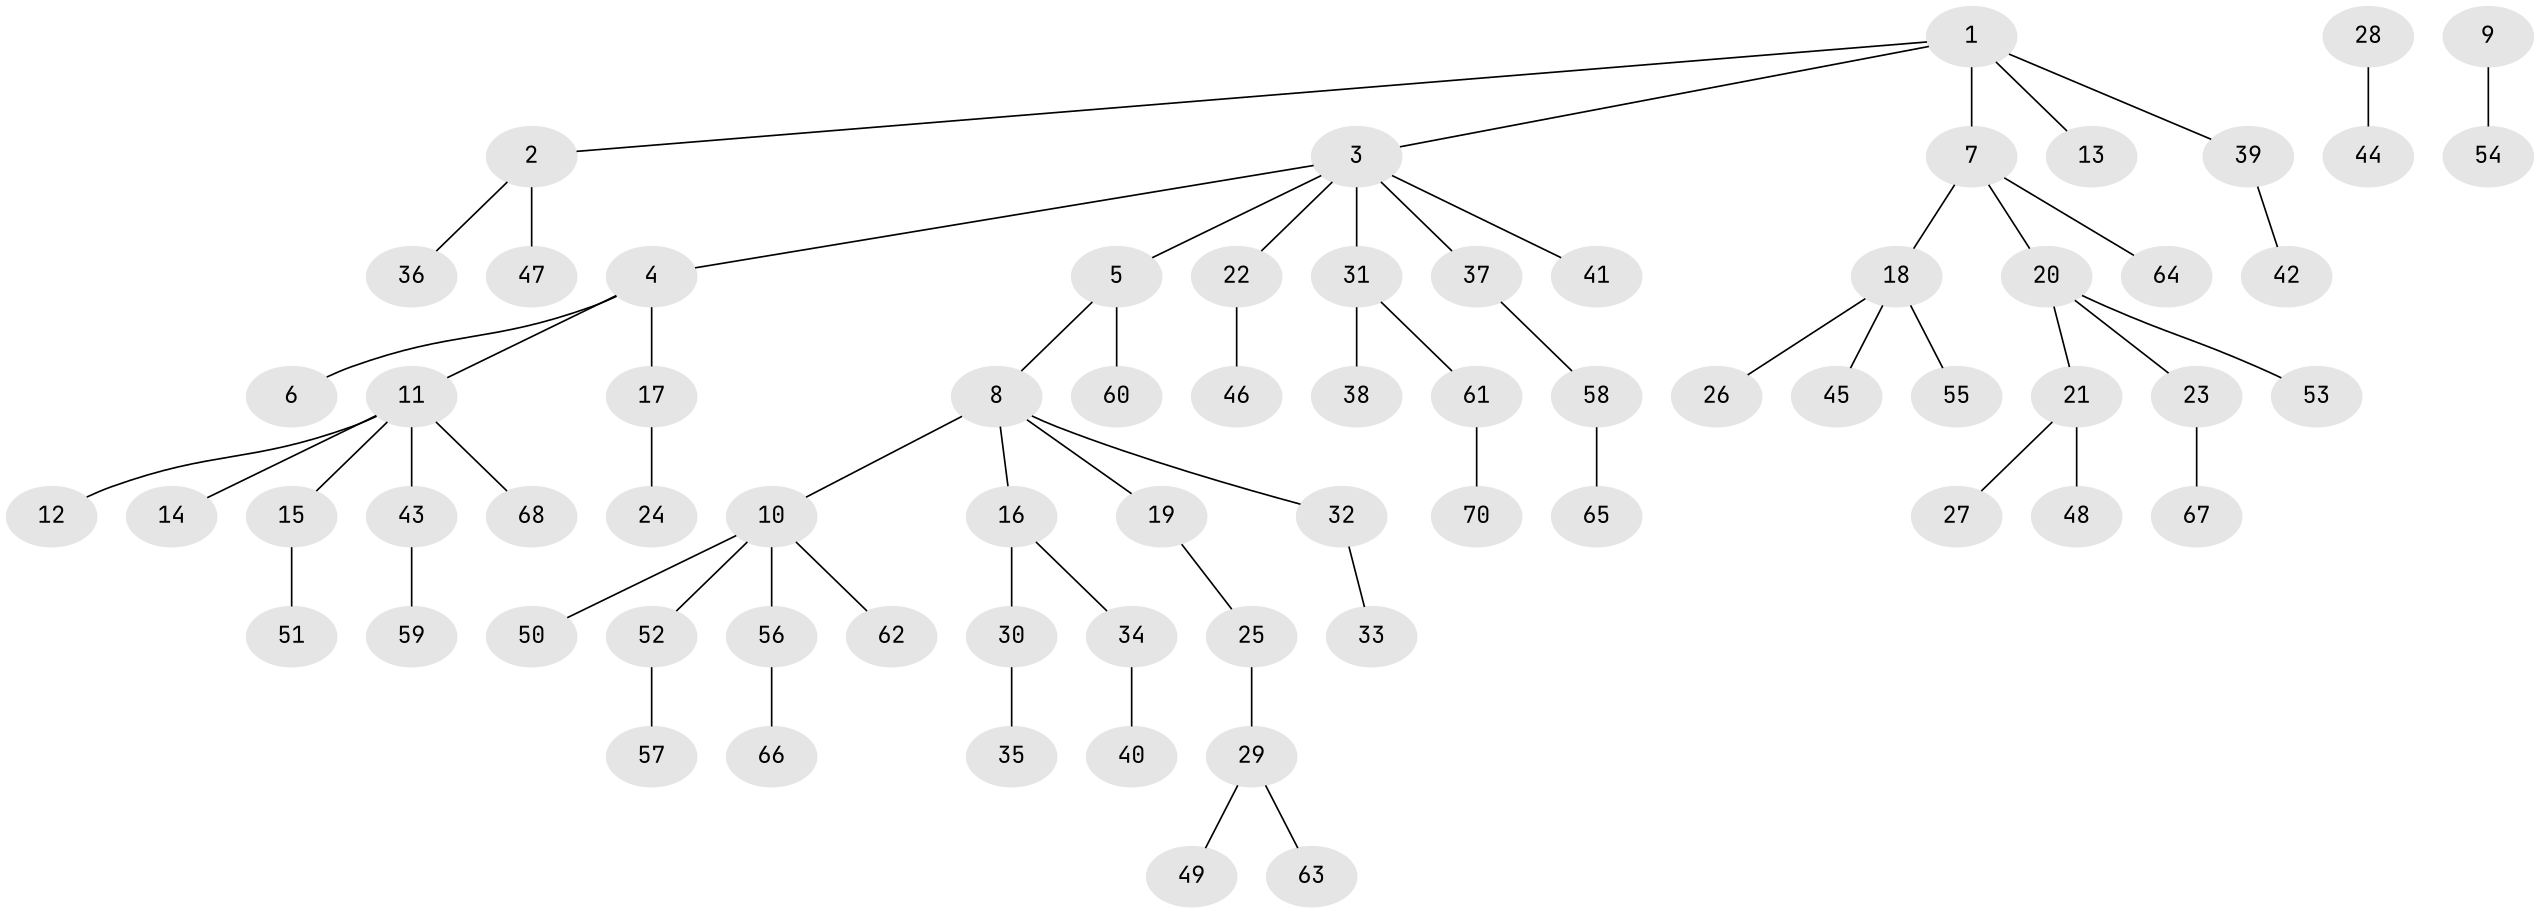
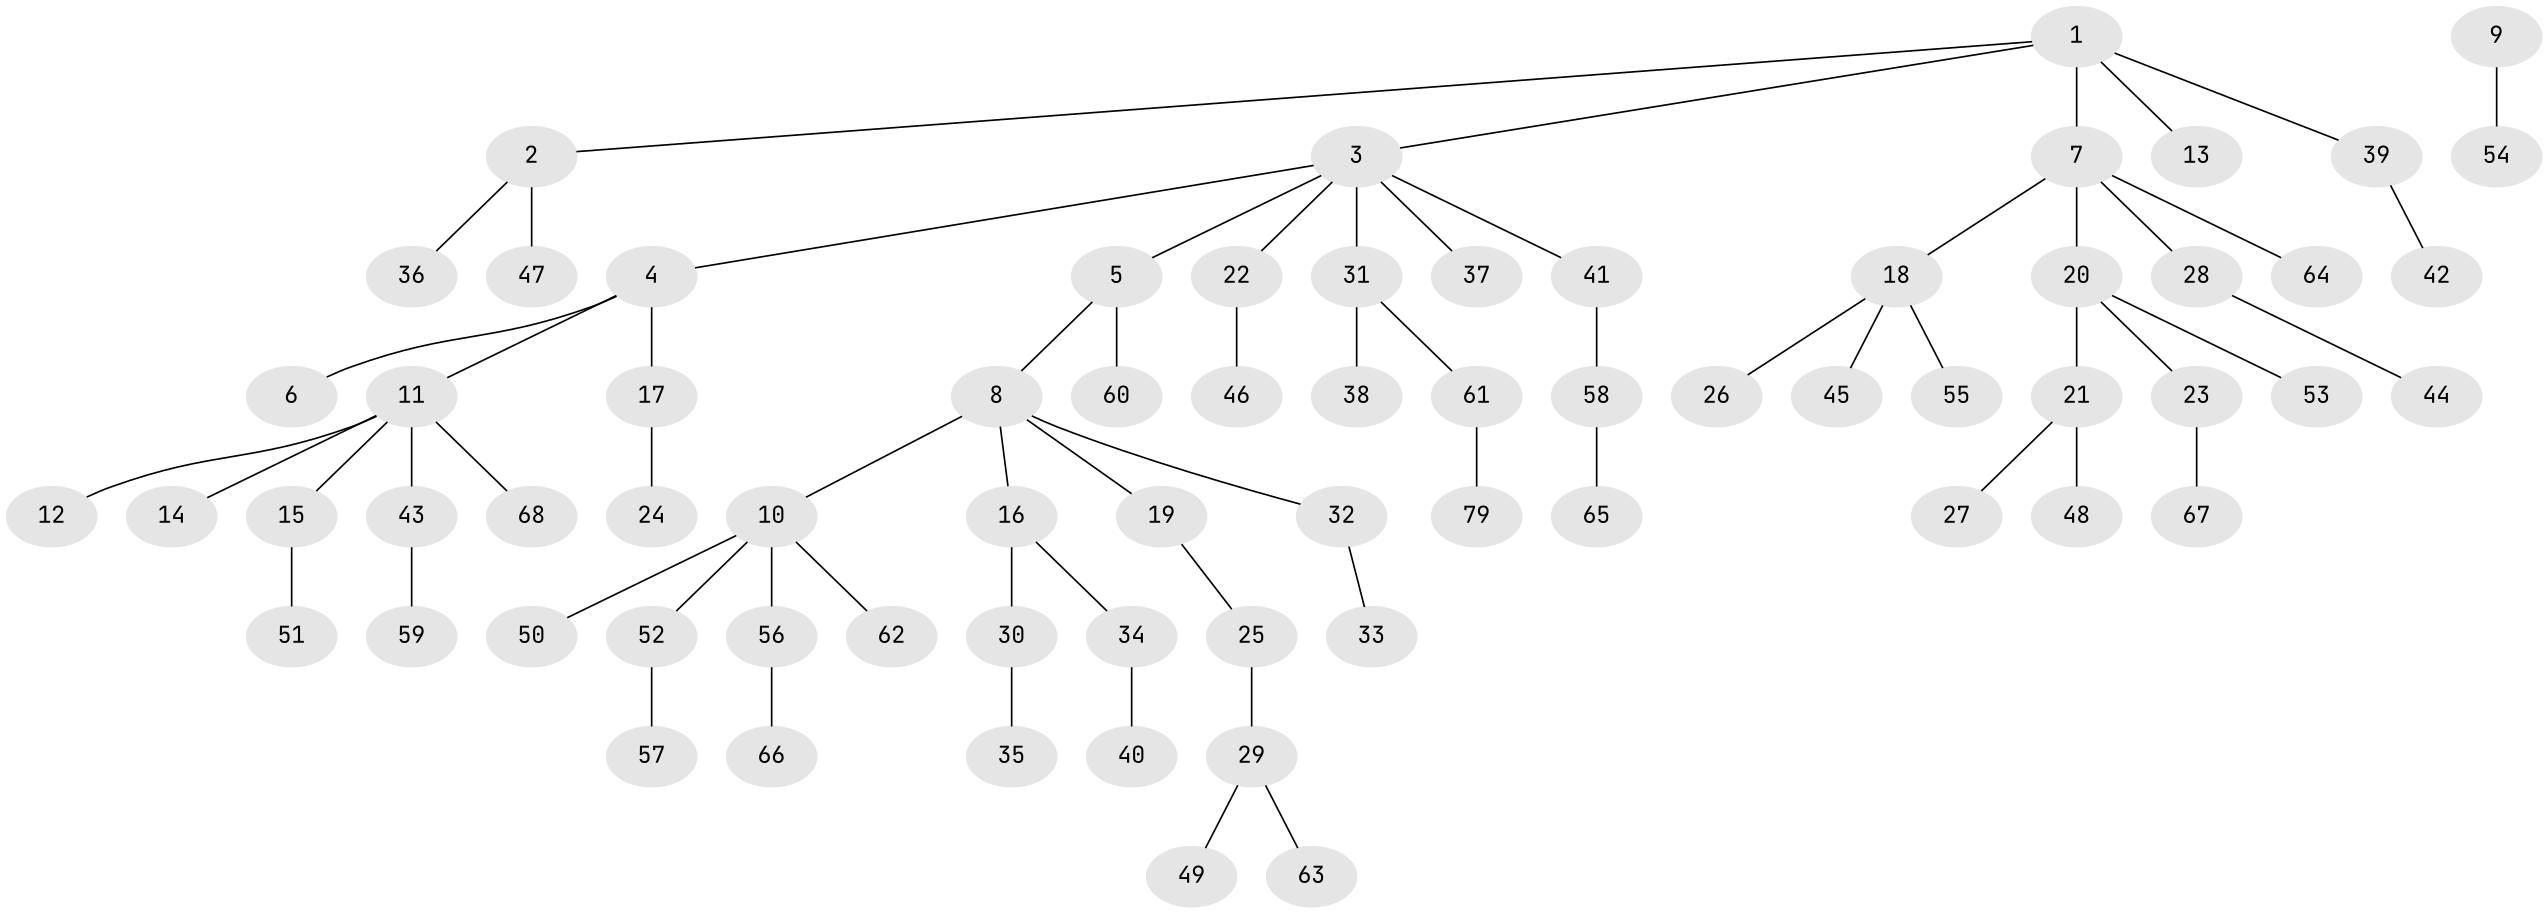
edge "7" -- "28": added
edge "37" -- "58": now "41" -- "58"
node "70": label "70" -> "79"
